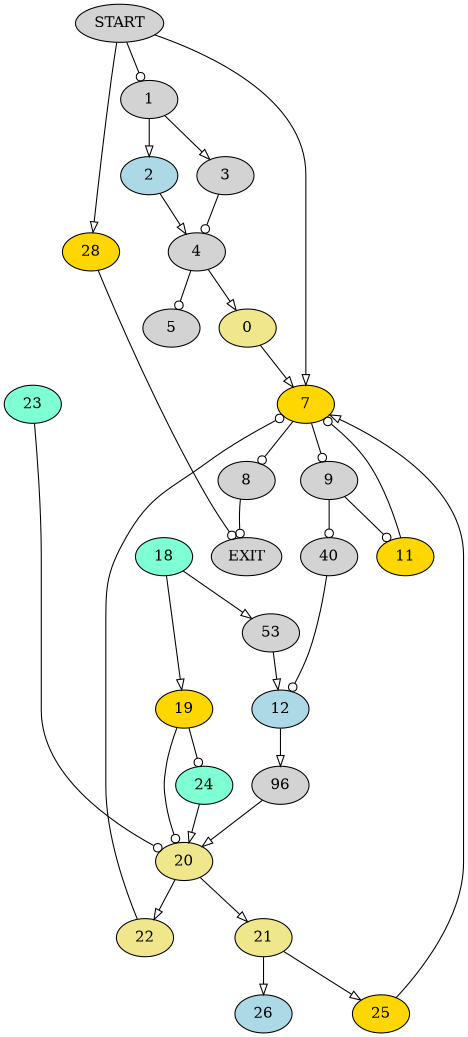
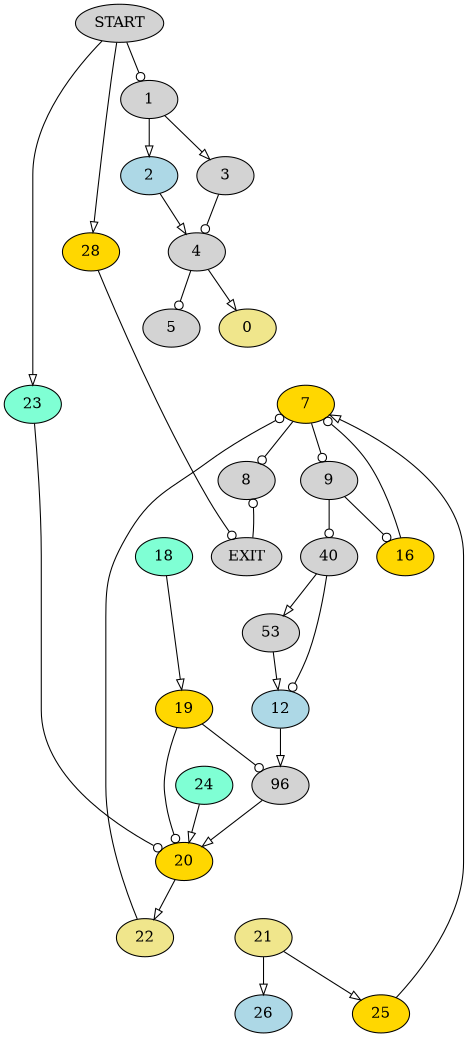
edge "START" -> "7": now "START" -> "23"
edge "0" -> "7": removed
edge "8" -> "EXIT": reversed
node "11": label "11" -> "16"
edge "18" -> "53": now "40" -> "53"
edge "19" -> "24": now "19" -> "96"
node "20": fillcolor khaki -> gold
edge "20" -> "21": removed
